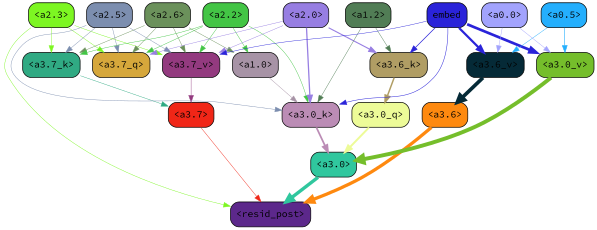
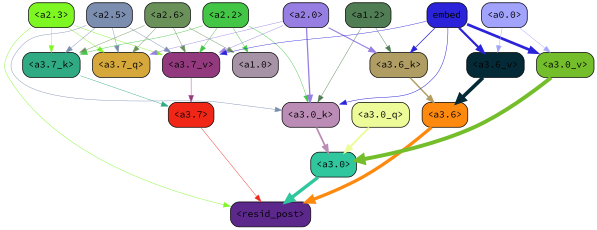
node "<a0.5>": removed
edge "<a2.2>" -> "<a3.7_q>": removed
edge "<a3.6_k>" -> "<a3.0_q>": now "<a3.6_k>" -> "<a3.6>"
edge "<a1.0>" -> "<a3.0_k>": removed
